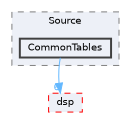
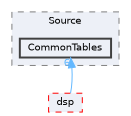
edge "CommonTables" -> "dsp": reversed
